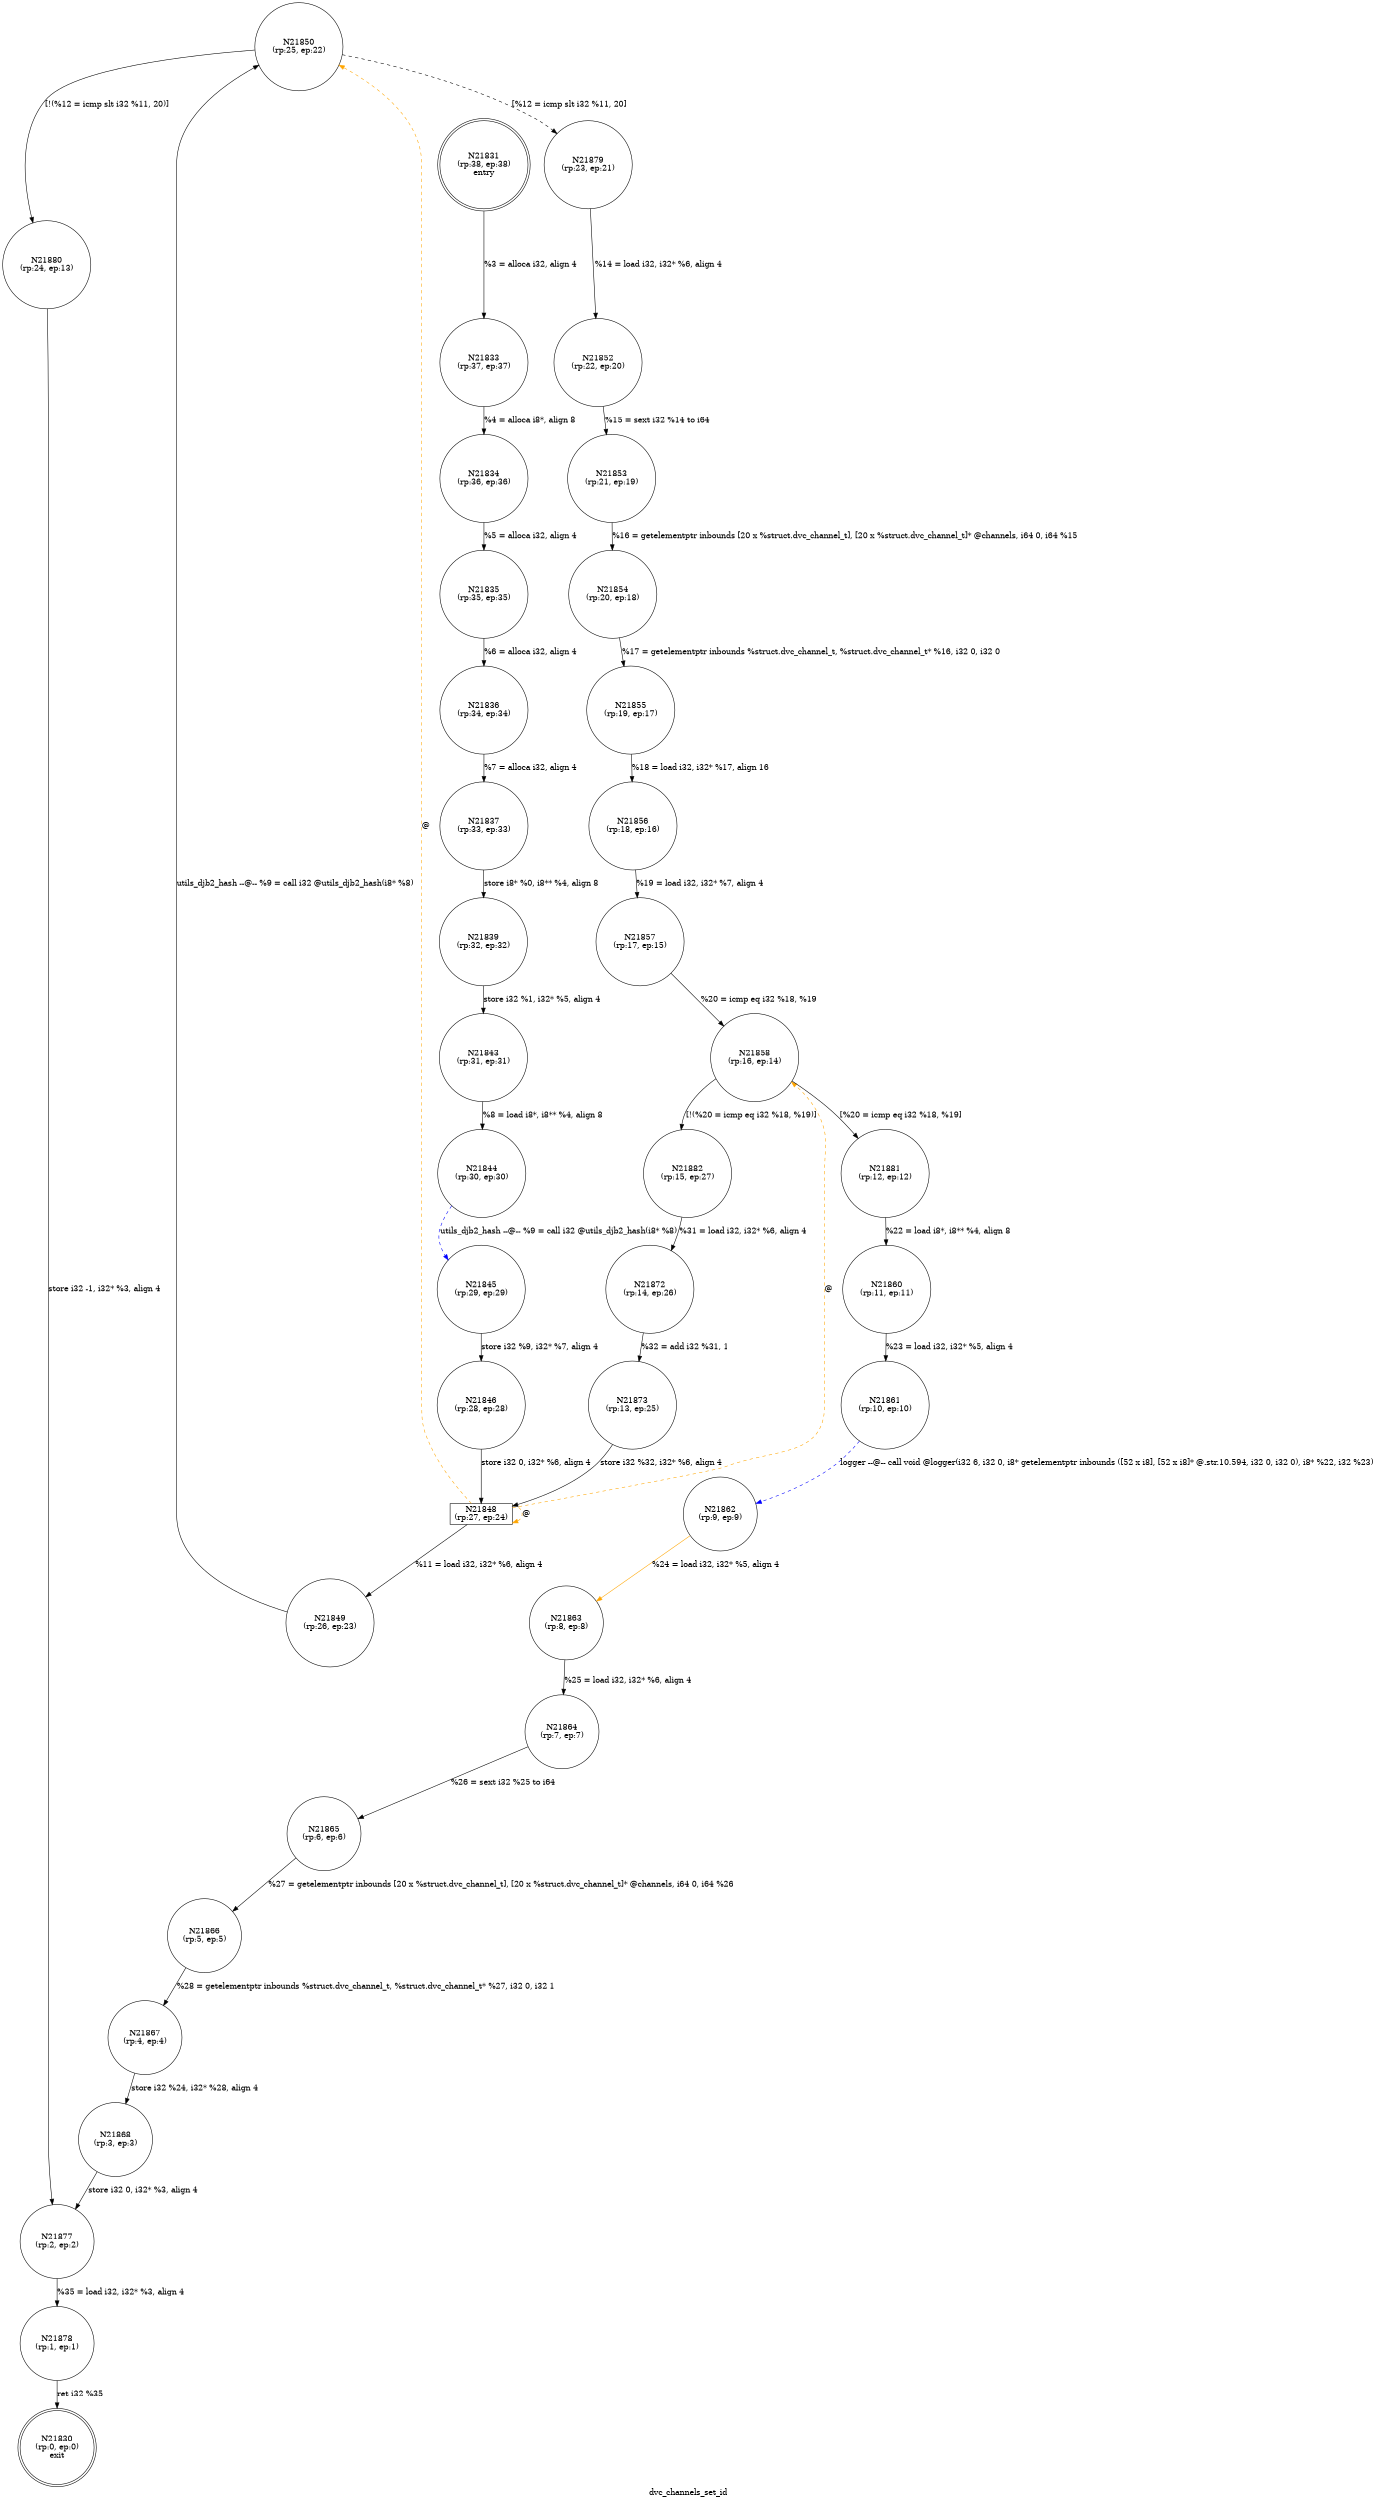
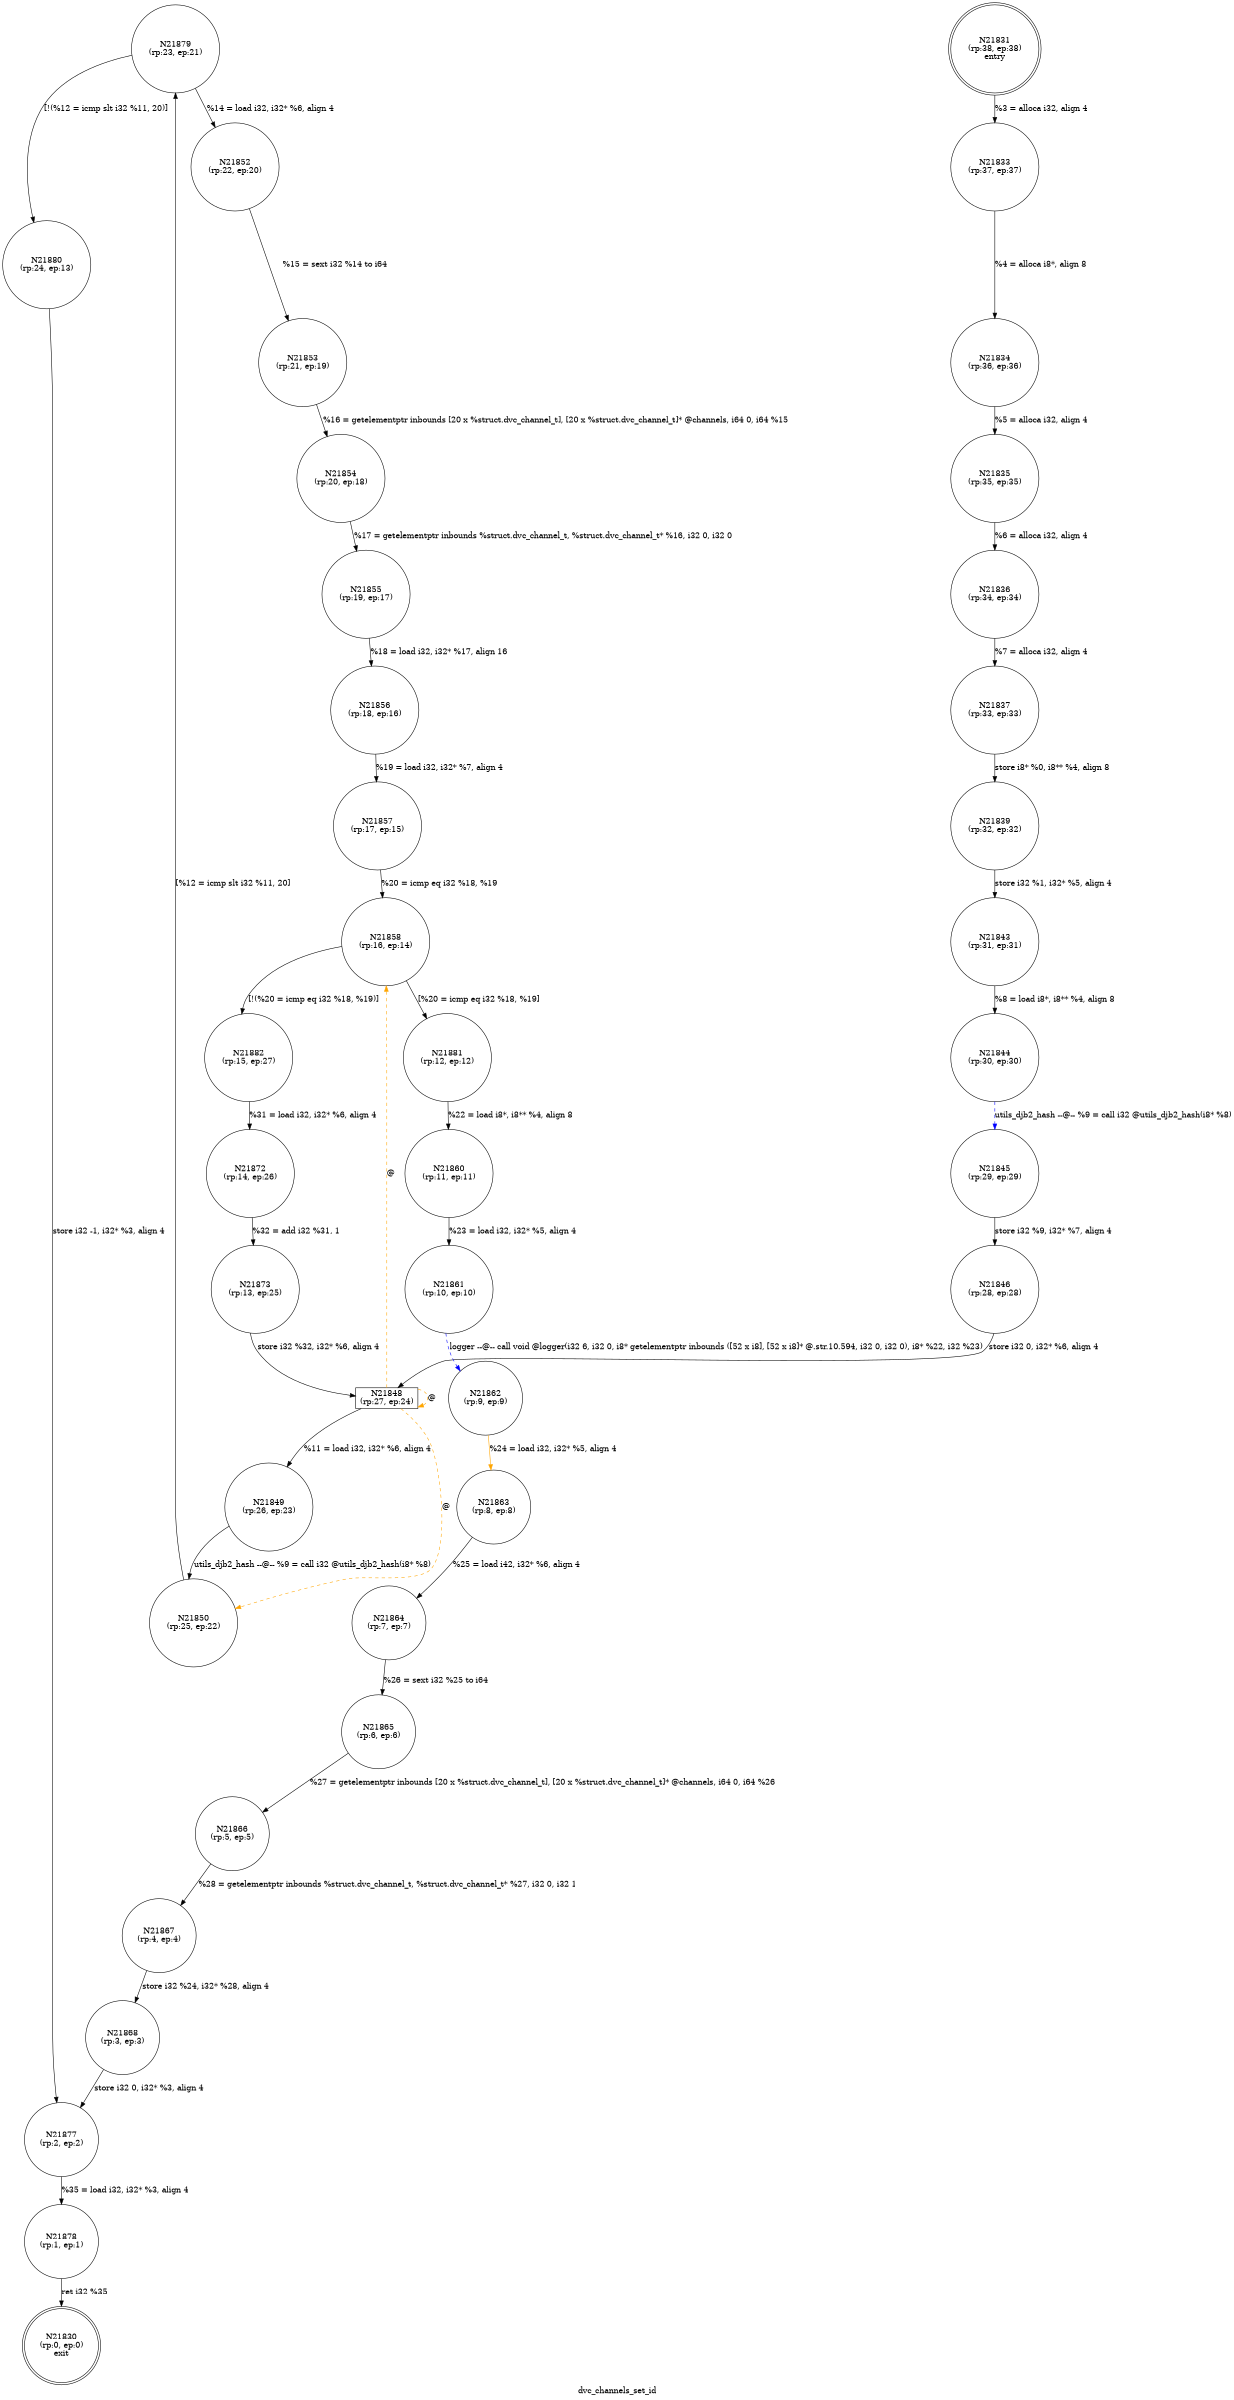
edge "N21850 (rp:25, ep:22)" -> "N21880 (rp:24, ep:13)": now "N21879 (rp:23, ep:21)" -> "N21880 (rp:24, ep:13)"
edge "N21850 (rp:25, ep:22)" -> "N21879 (rp:23, ep:21)": style dashed -> solid
edge "N21863 (rp:8, ep:8)" -> "N21864 (rp:7, ep:7)": label "%25 = load i32, i32* %6, align 4" -> "%25 = load i42, i32* %6, align 4"
